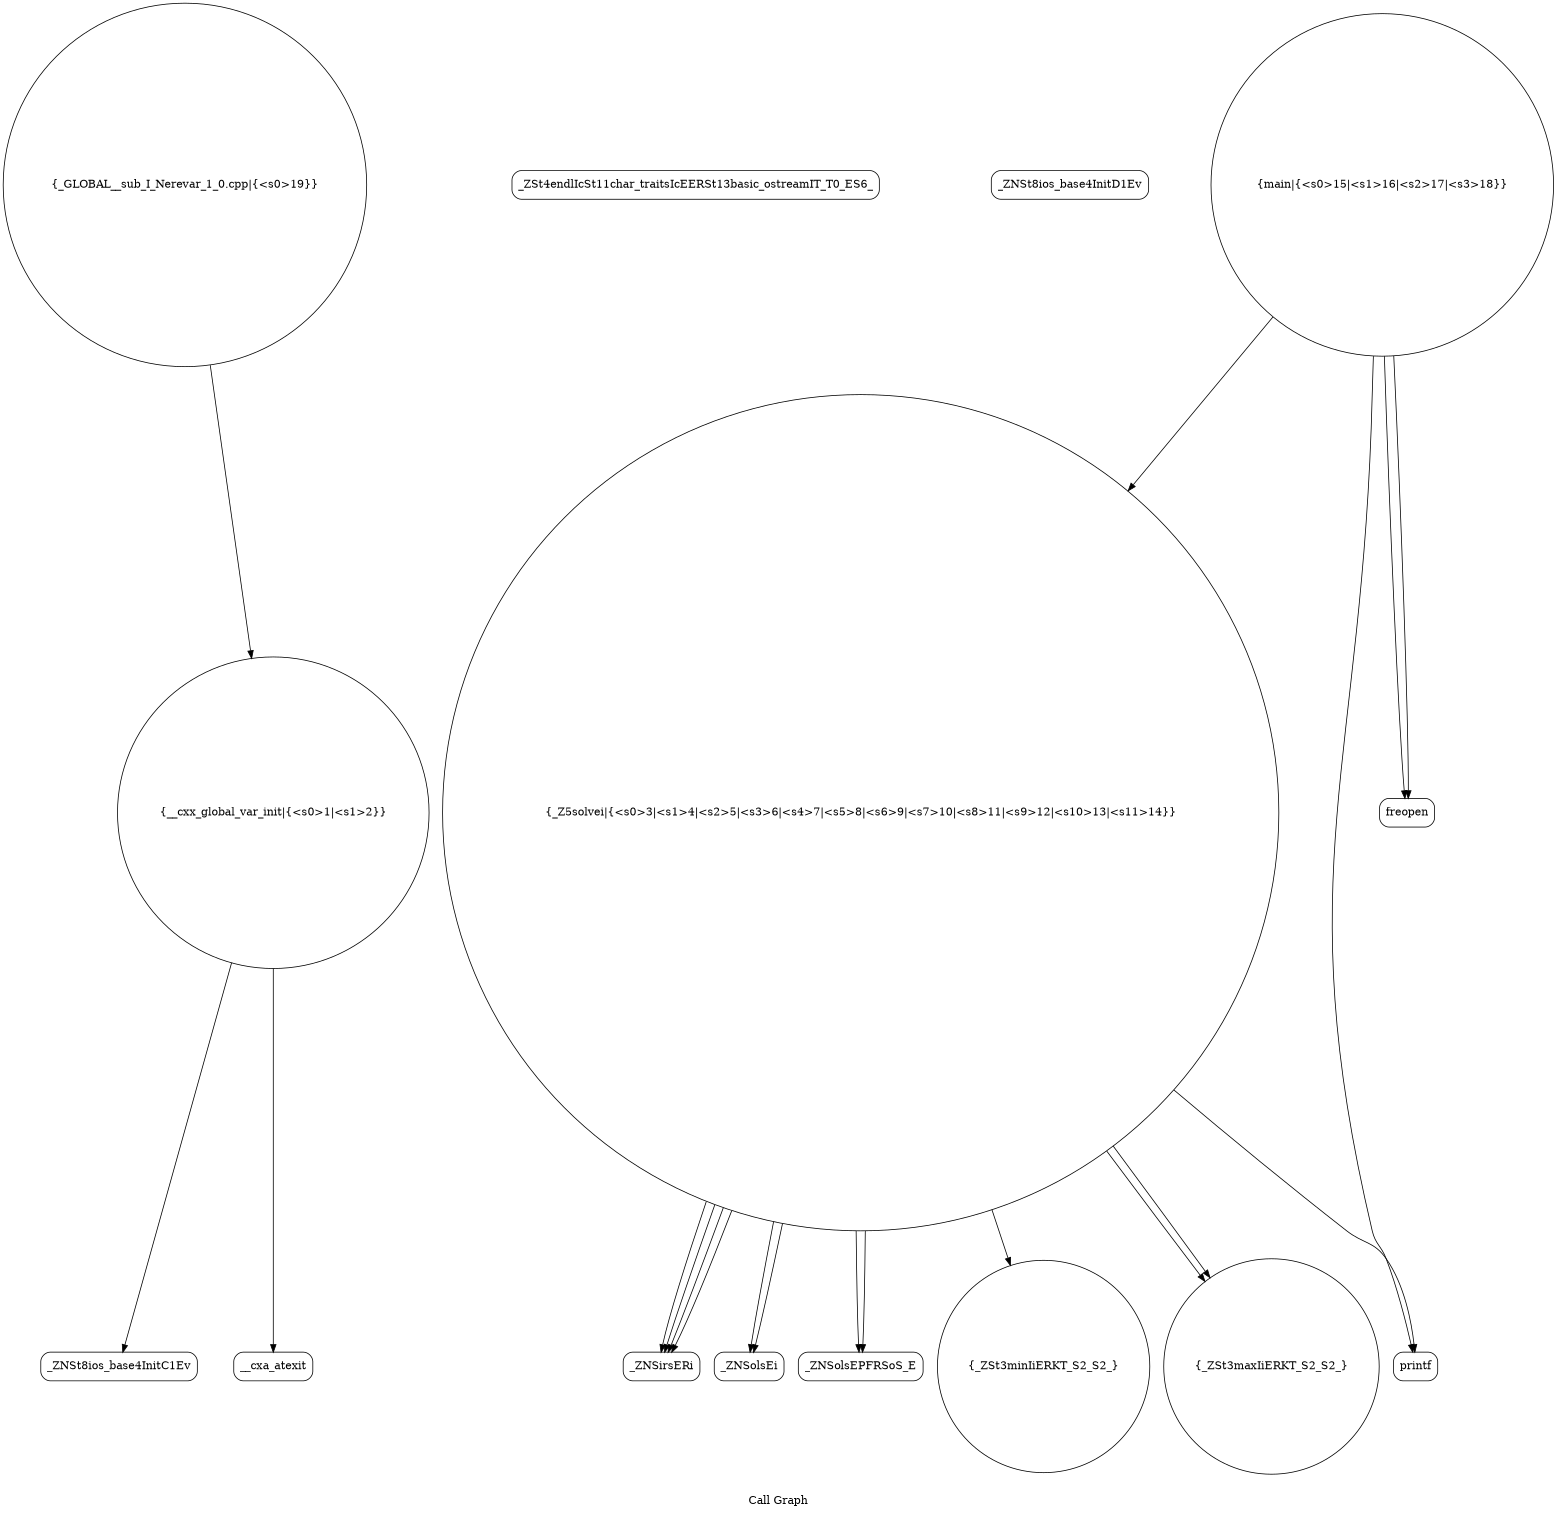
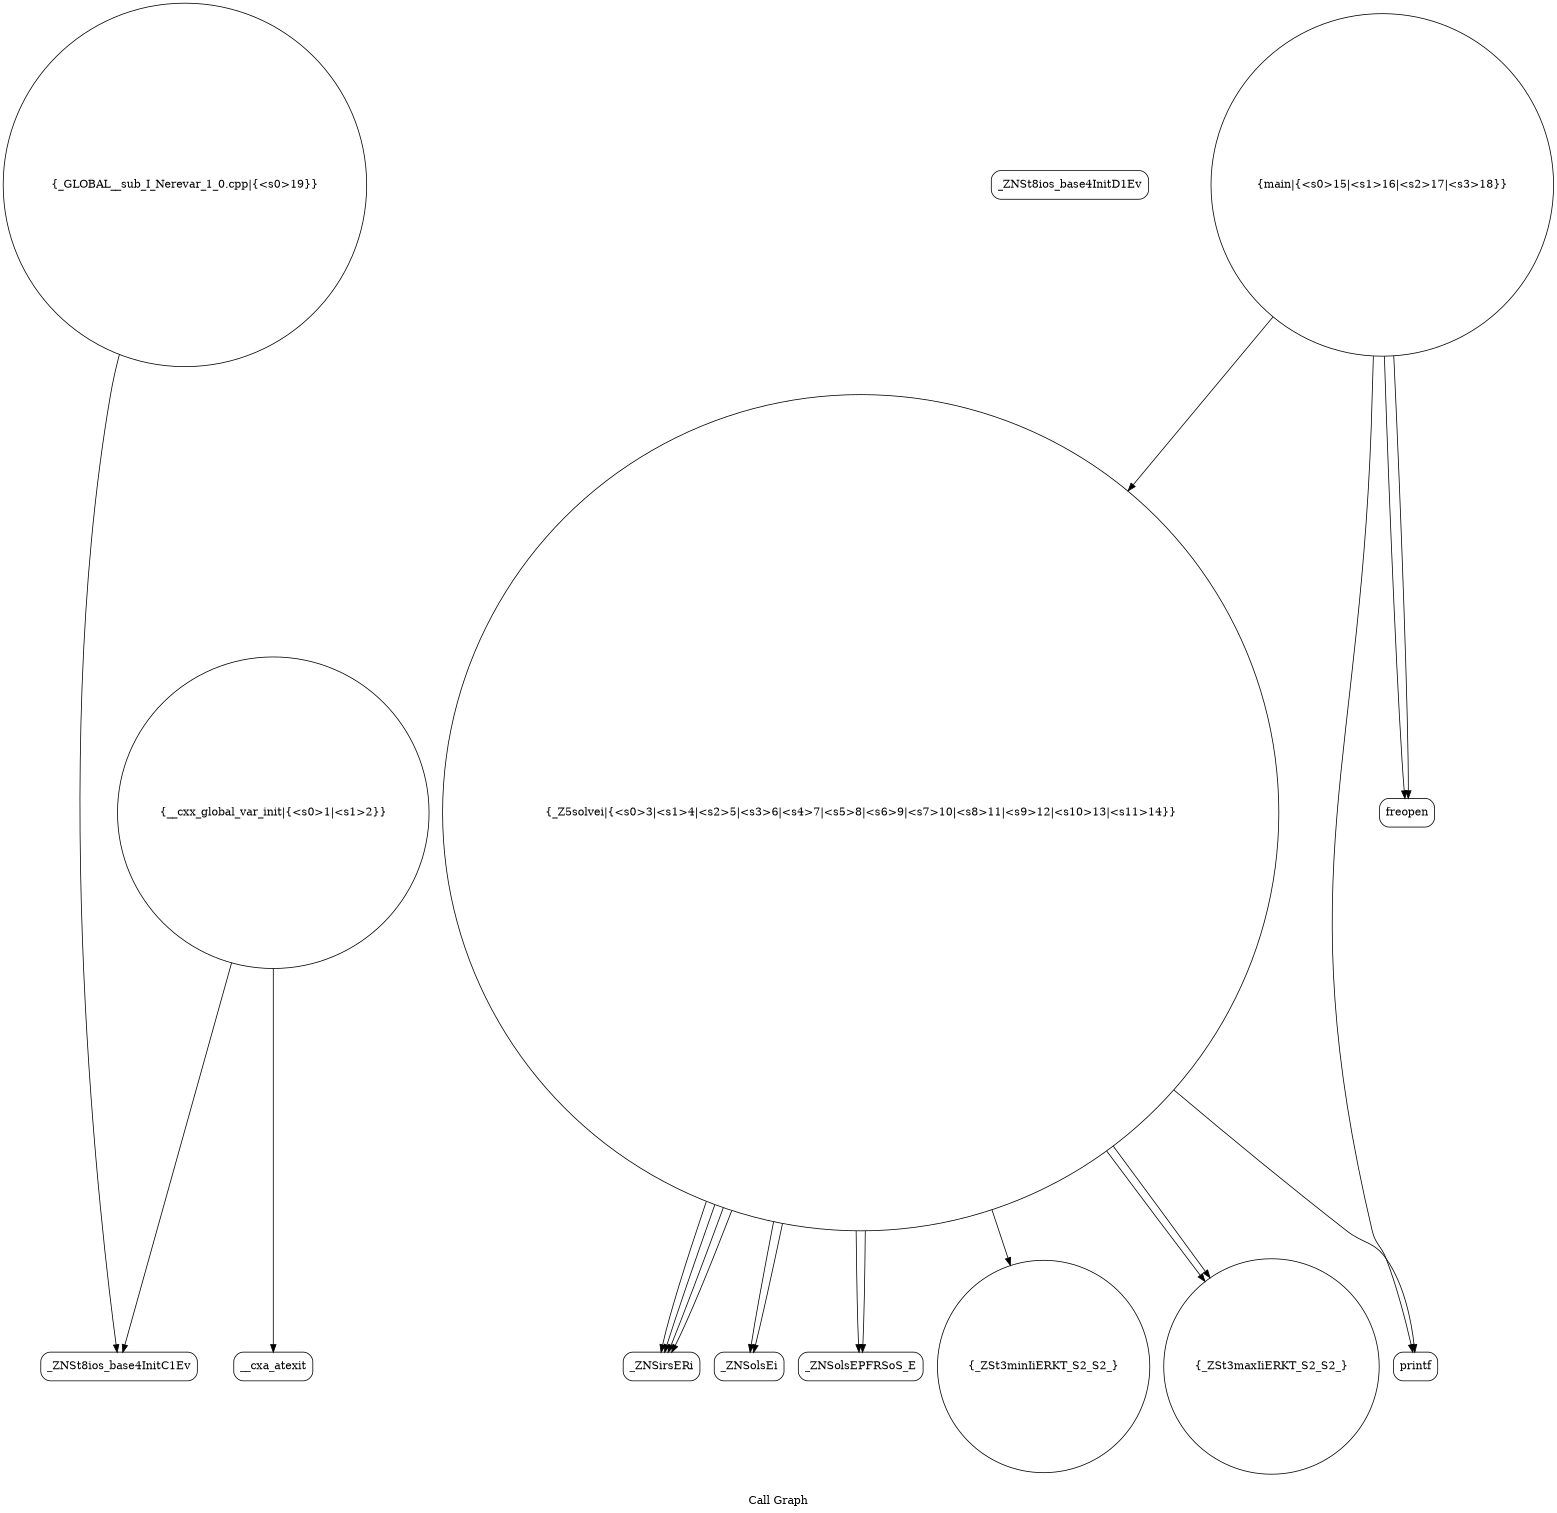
node "_ZSt4endlIcSt11char_traitsIcEERSt13basic_ostreamIT_T0_ES6_": removed
edge "{_GLOBAL__sub_I_Nerevar_1_0.cpp|{<s0>19}}" -> "{__cxx_global_var_init|{<s0>1|<s1>2}}": now "{_GLOBAL__sub_I_Nerevar_1_0.cpp|{<s0>19}}" -> "_ZNSt8ios_base4InitC1Ev"
